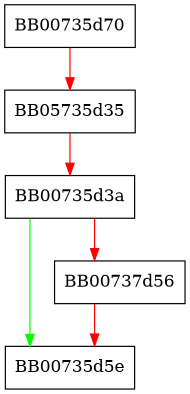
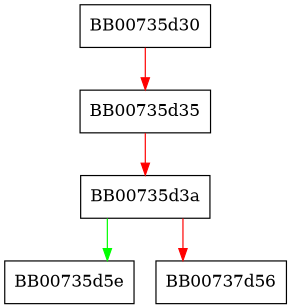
node "BB00735d70": label "BB00735d70" -> "BB00735d30"
node "BB05735d35": label "BB05735d35" -> "BB00735d35"
edge "BB00737d56" -> "BB00735d5e": removed
